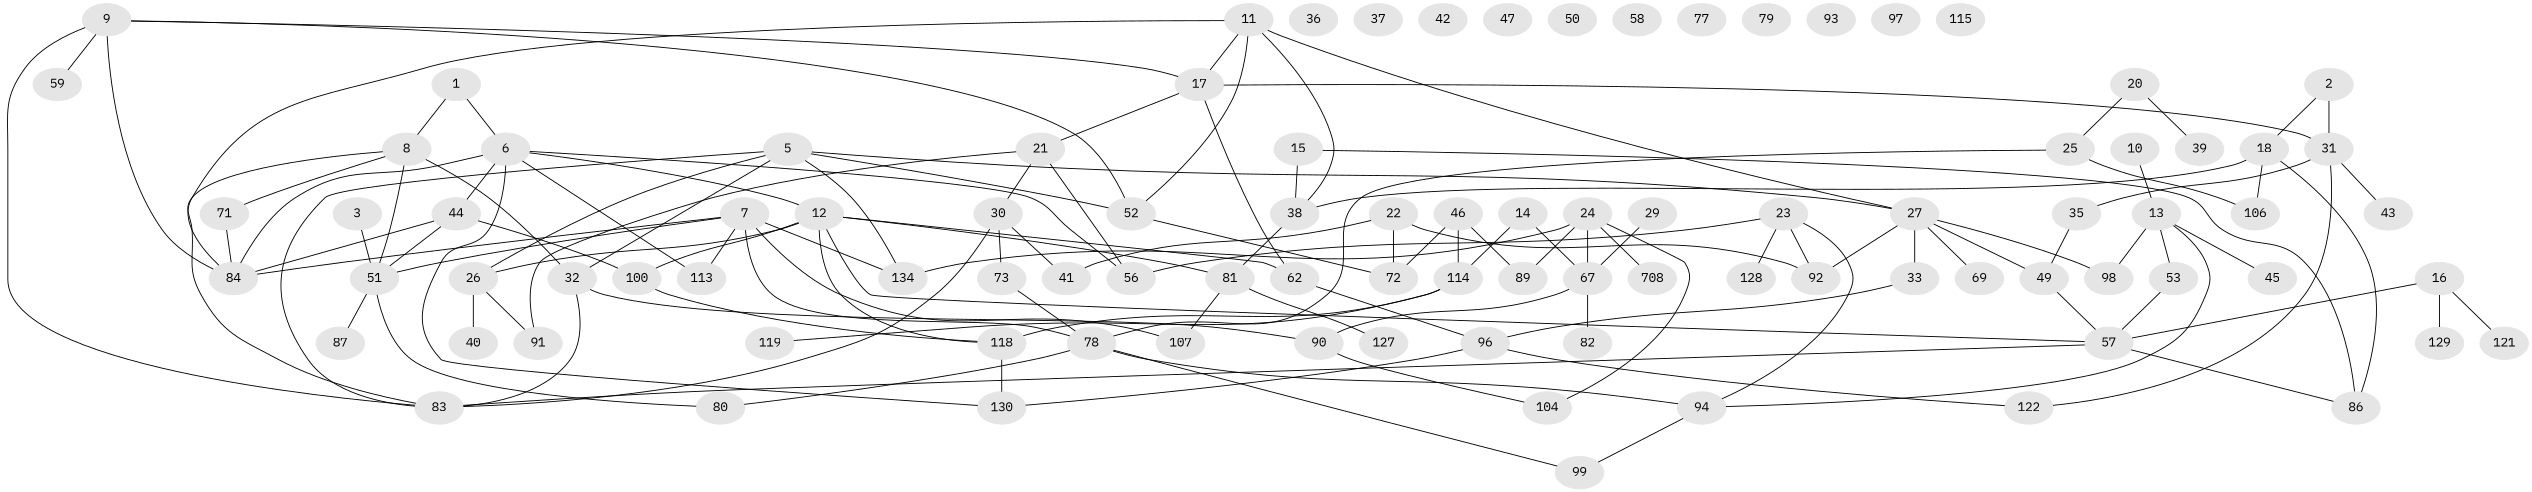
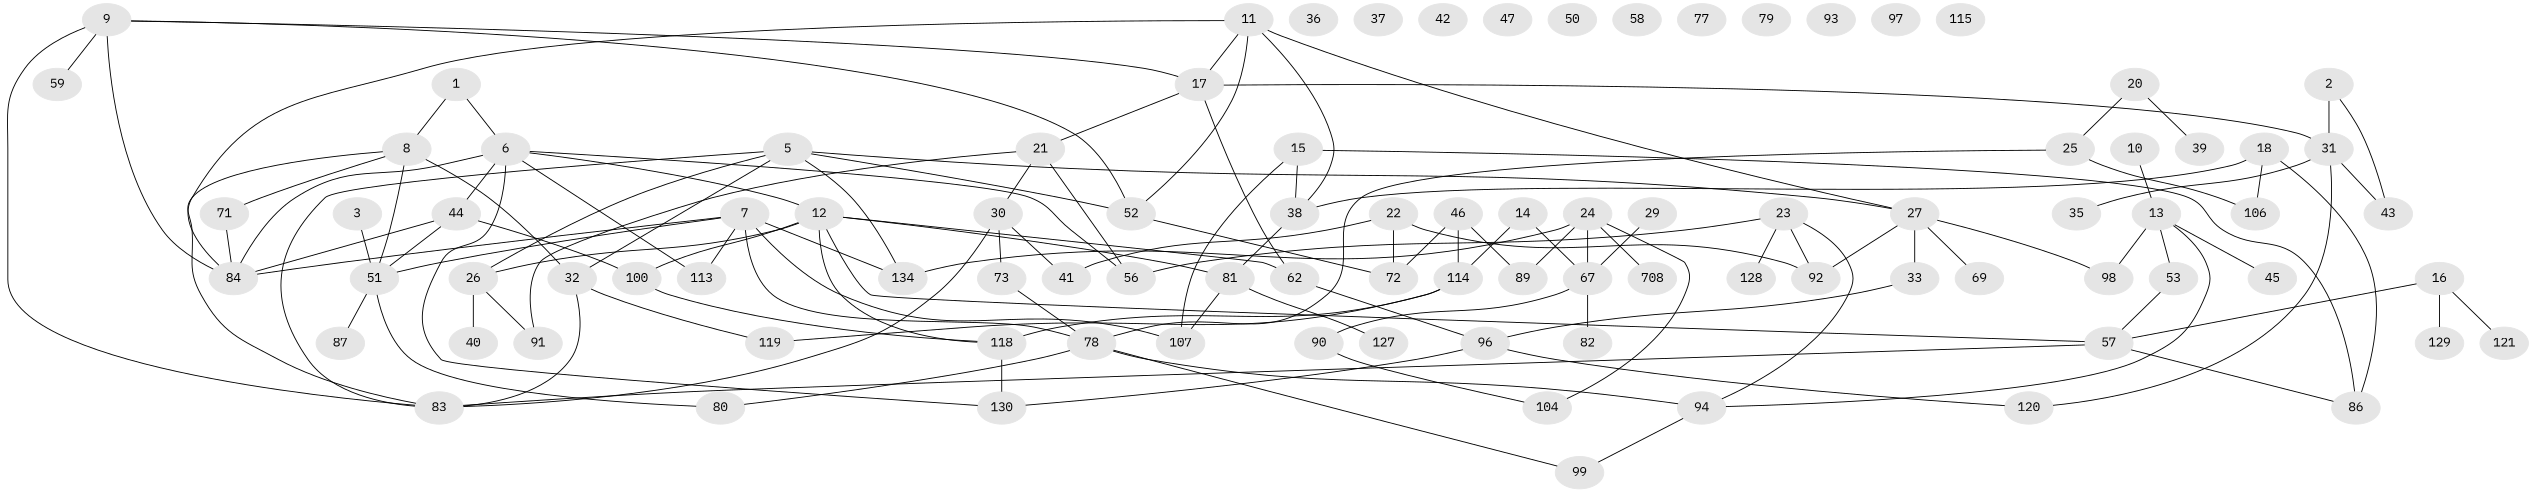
edge "2" -- "18": now "2" -- "43"
edge "15" -- "107": added
node "49": removed
edge "32" -- "90": now "32" -- "119"
node "122": label "122" -> "120"
